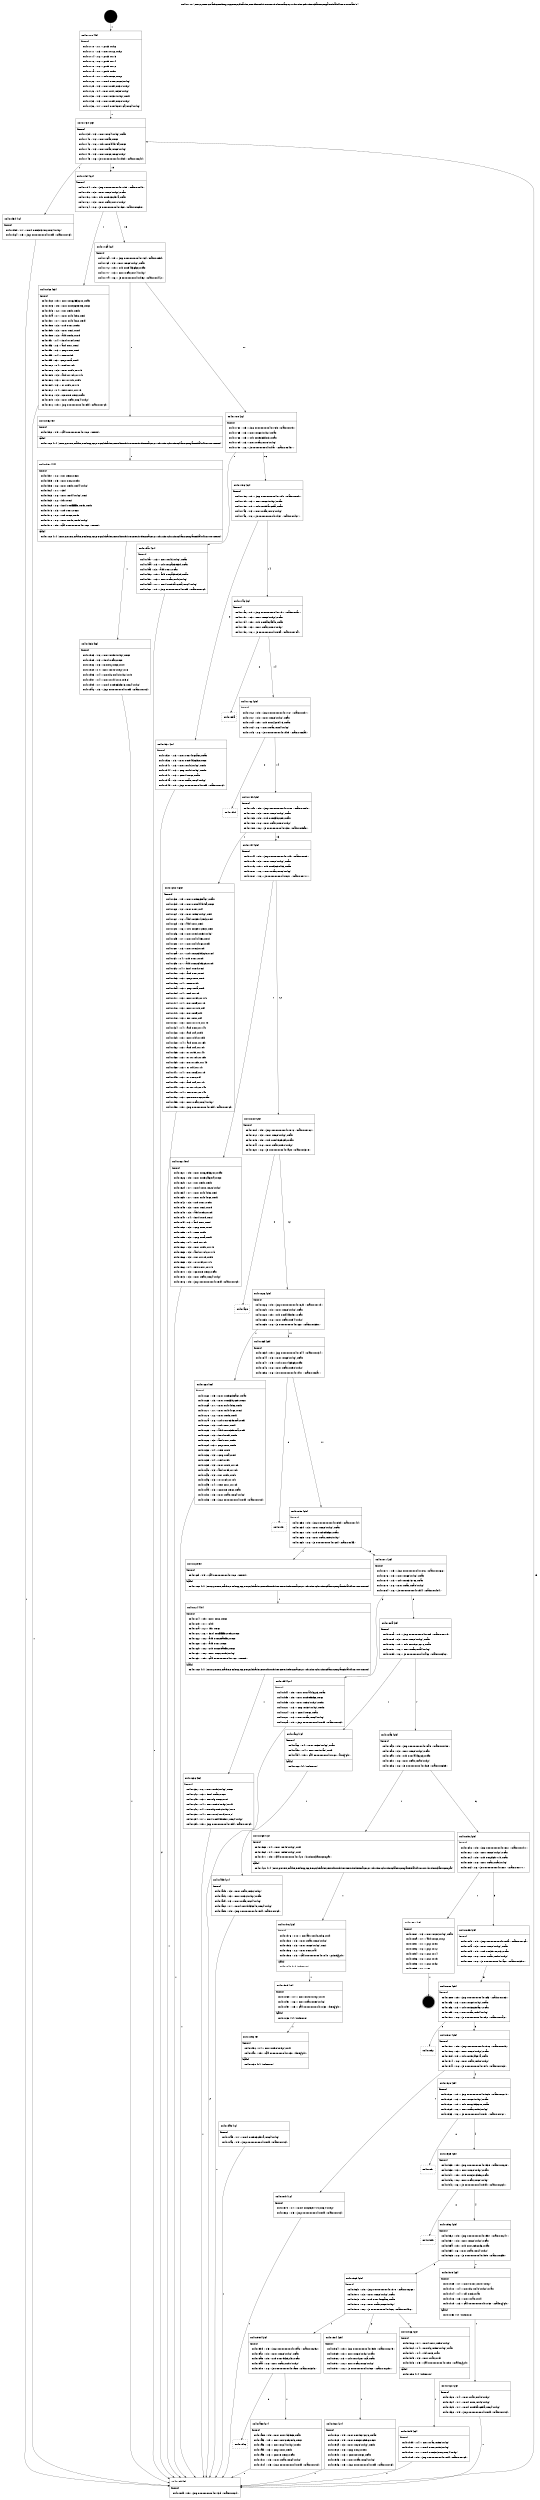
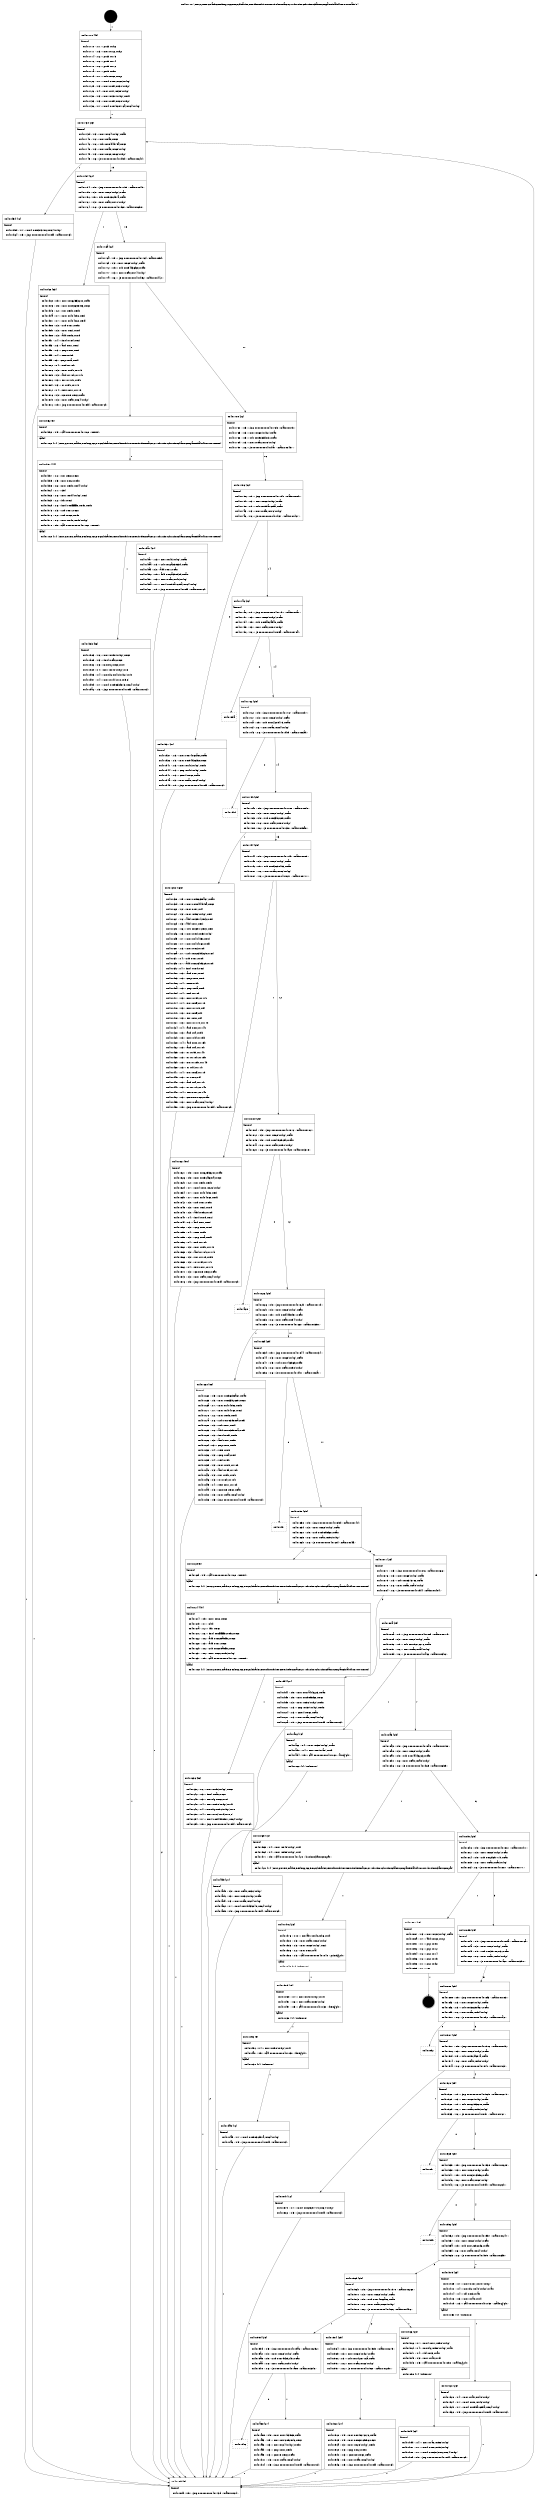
edge "0x401780 [22]" -> "0x401ba7 [31]": removed, label "1"
edge "0x401871 [25]" -> "0x40188a [25]": removed, label "8"
edge "0x401d9c [9]" -> "0x401da5 [12]": added, label "1"
